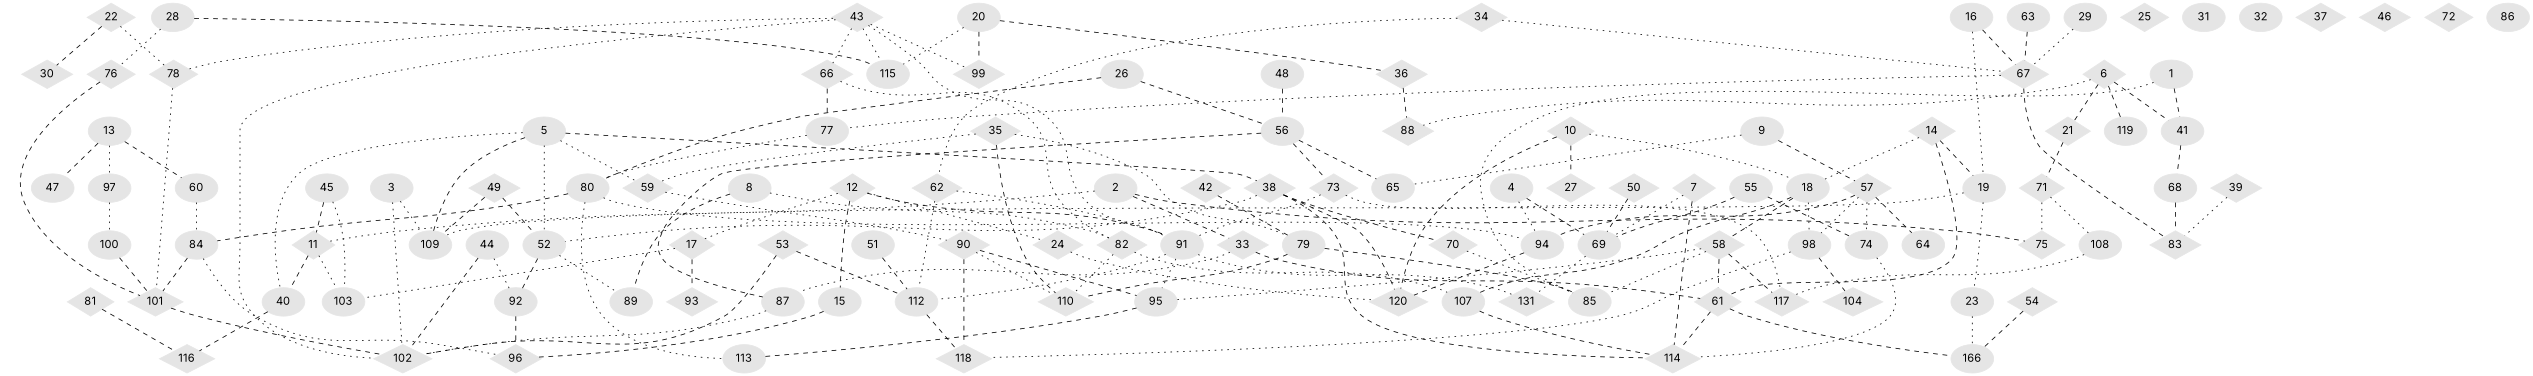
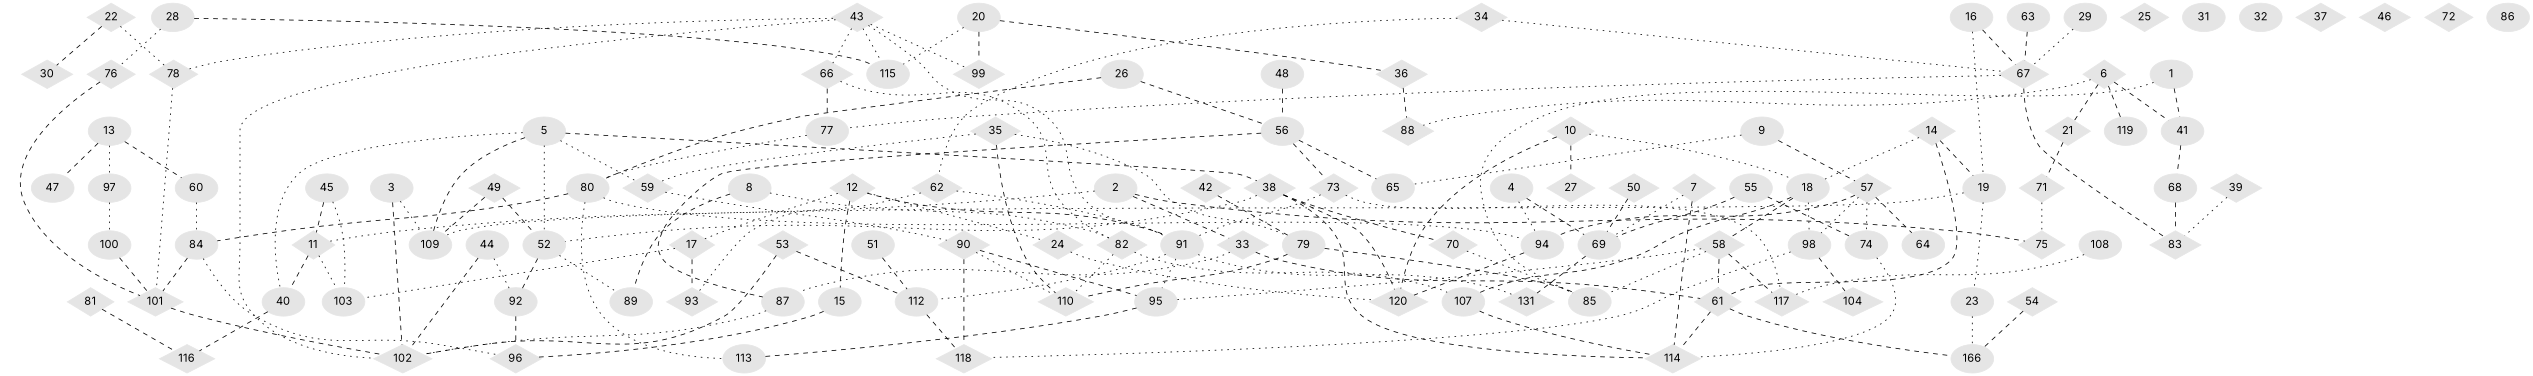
edge "71" -- "108": removed
edge "62" -- "112": now "62" -- "93"
edge "3" -- "102": style dotted -> dashed
edge "69" -- "131": style dotted -> dashed
